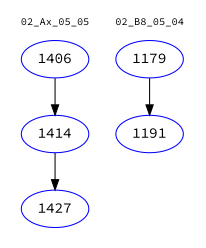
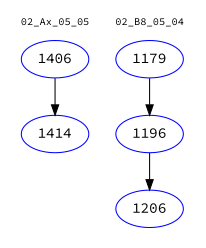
node "1191": label "1191" -> "1196"
node "1427": removed
node "1206": added
